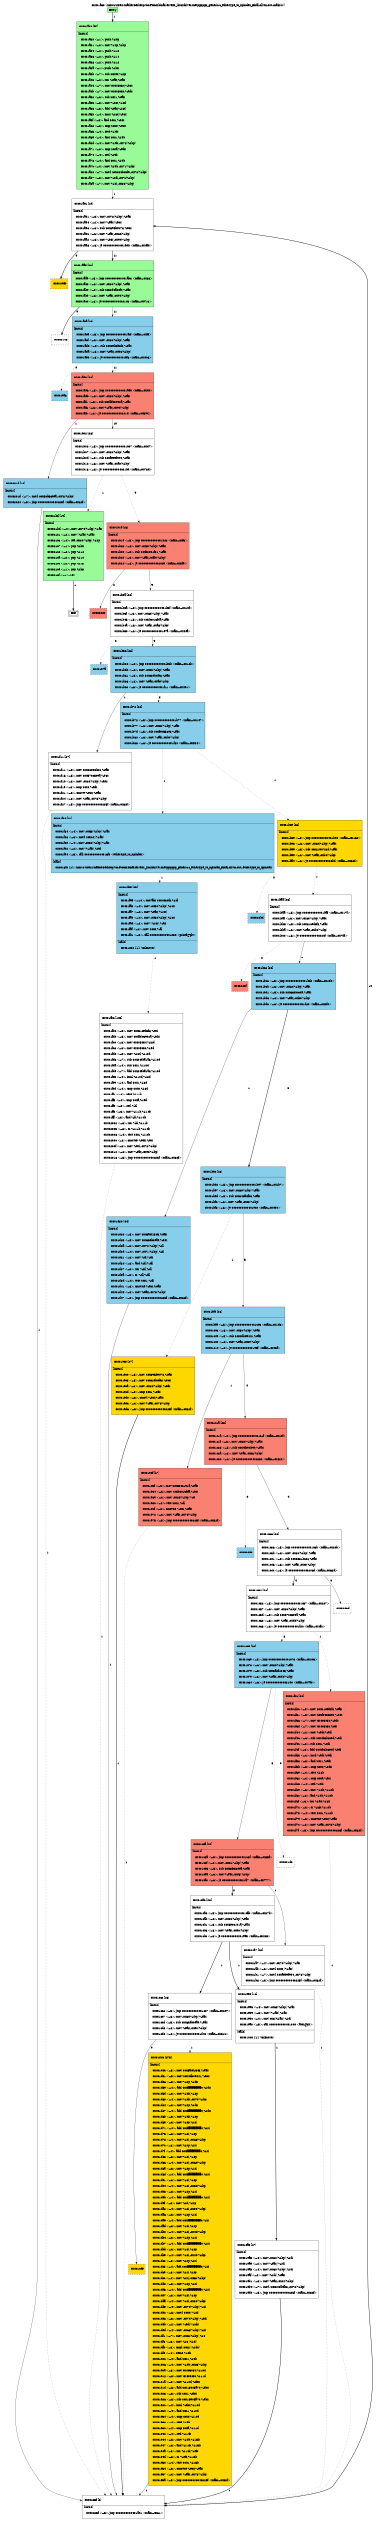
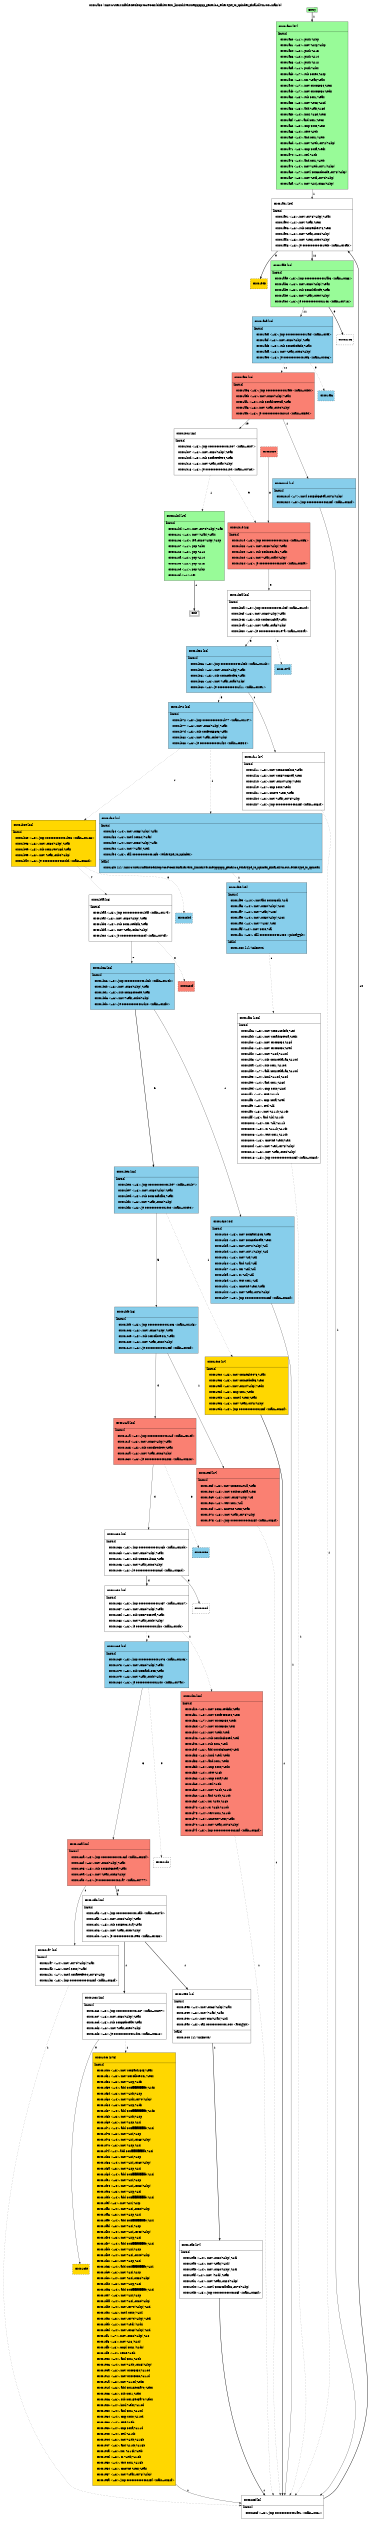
edge "0x401b1e [28]" -> "0x402029": reversed
